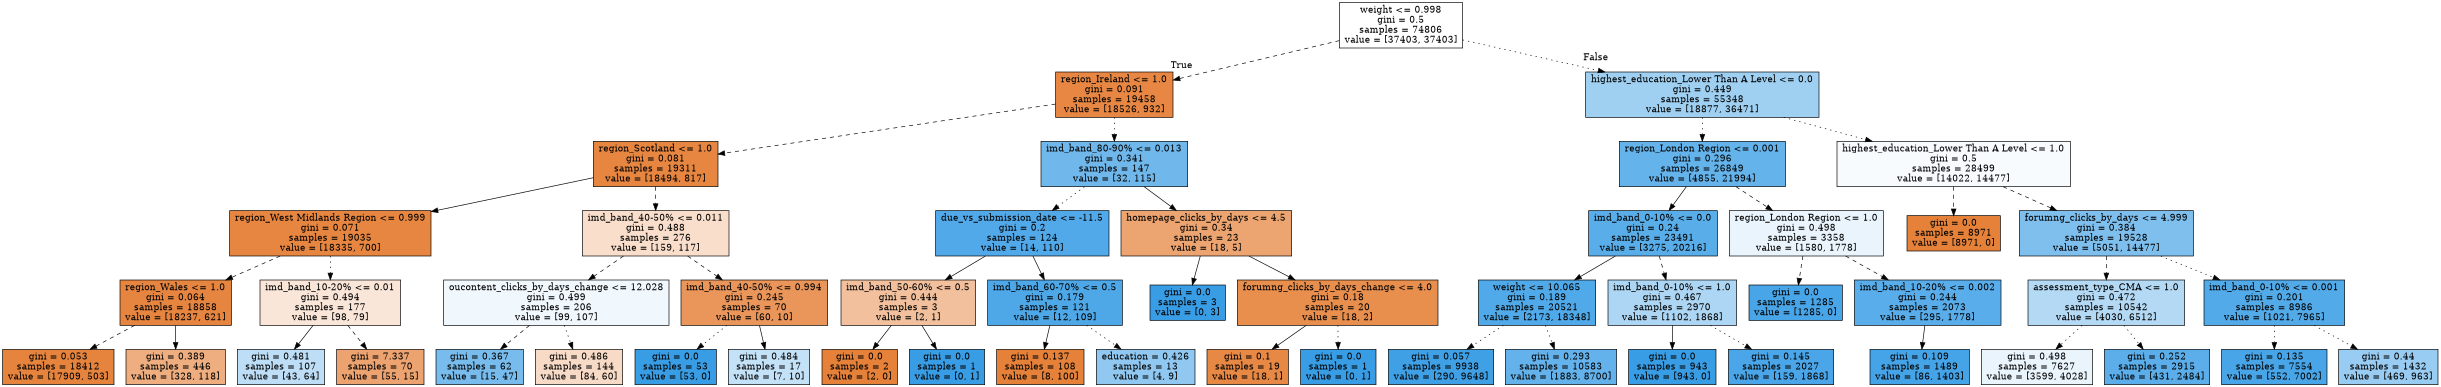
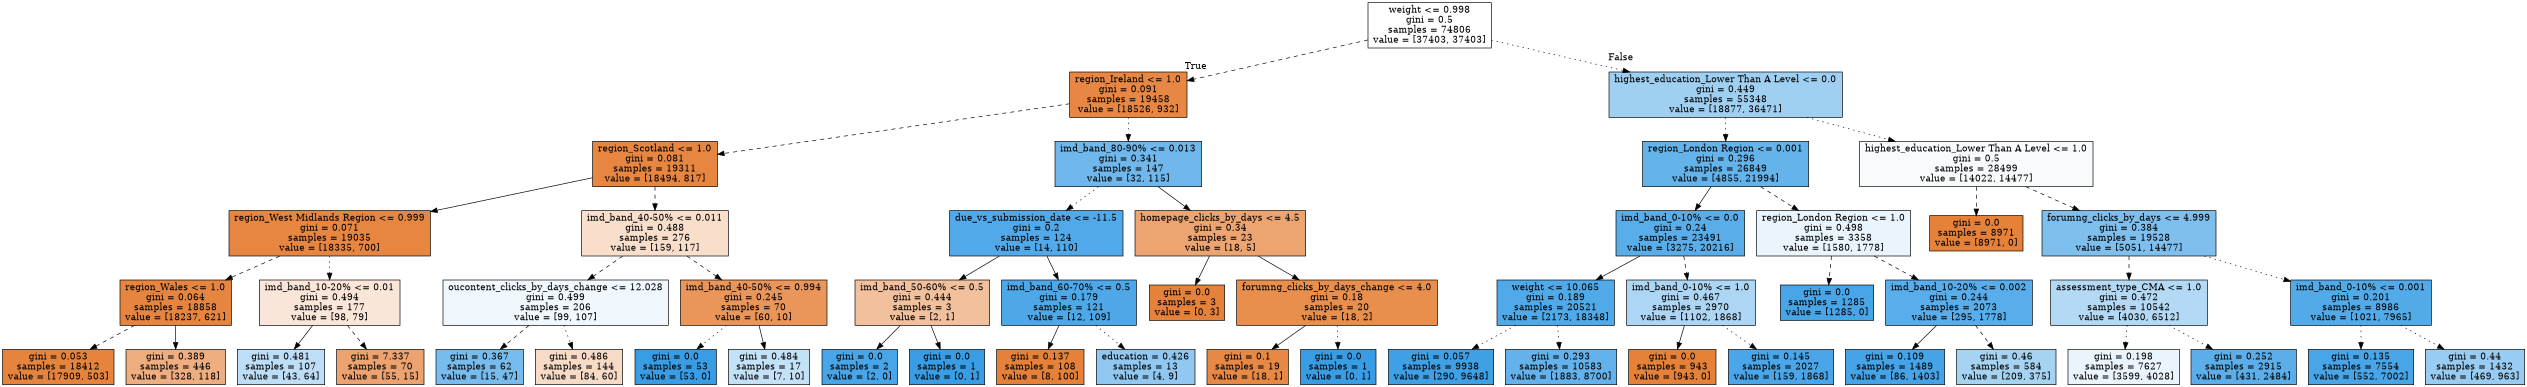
node "gini = 0.0 samples = 3 value = [0, 3]": fillcolor #399de5ff -> #e58139ff
node "gini = 0.0 samples = 2 value = [2, 0]": fillcolor #e58139ff -> #399de5eb
node "gini = 0.0 samples = 943 value = [943, 0]": fillcolor #399de5ff -> #e58139ff
node "gini = 0.46 samples = 584 value = [209, 375]": added
node "gini = 0.498 samples = 7627 value = [3599, 4028]": label "gini = 0.498 samples = 7627 value = [3599, 4028]" -> "gini = 0.198 samples = 7627 value = [3599, 4028]"
